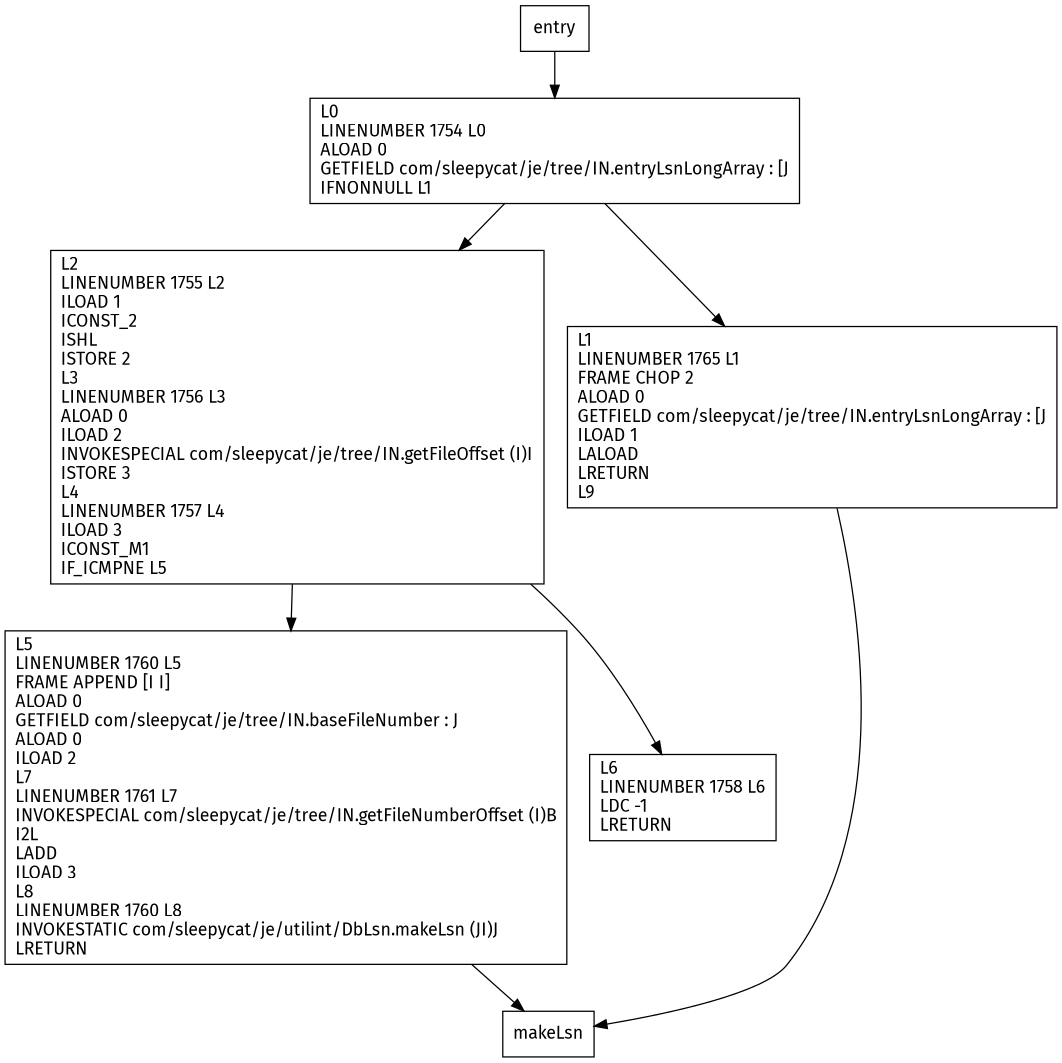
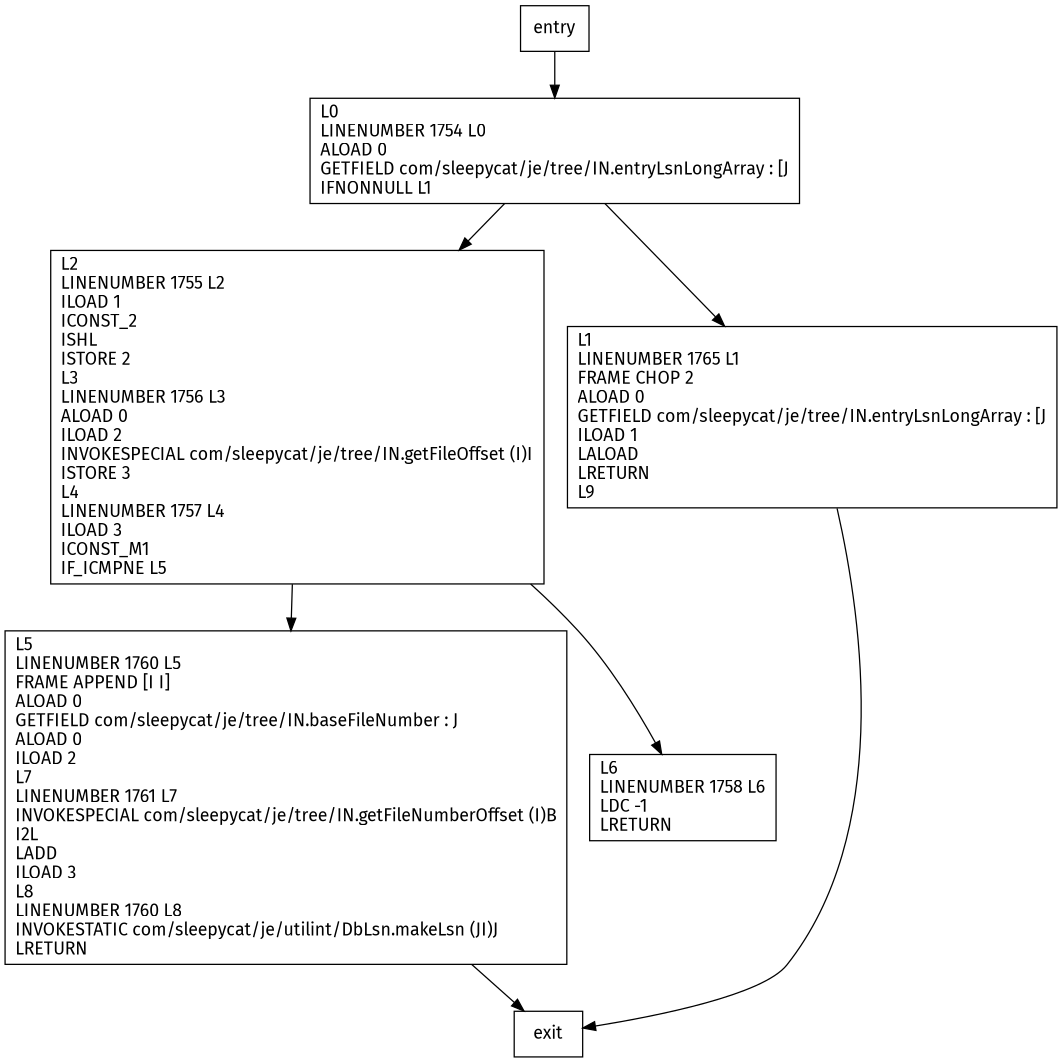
node "makeLsn": label "makeLsn" -> "exit"
